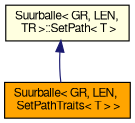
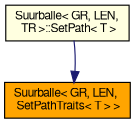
edge "Suurballe< GR, LEN, SetPathTraits< T > >" -> "Suurballe< GR, LEN, TR >::SetPath< T >": reversed
